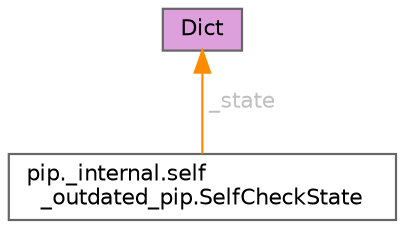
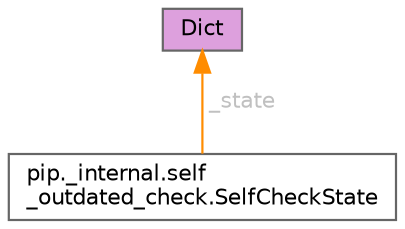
node "pip._internal.self _outdated_pip.SelfCheckState": label "pip._internal.self _outdated_pip.SelfCheckState" -> "pip._internal.self _outdated_check.SelfCheckState"
